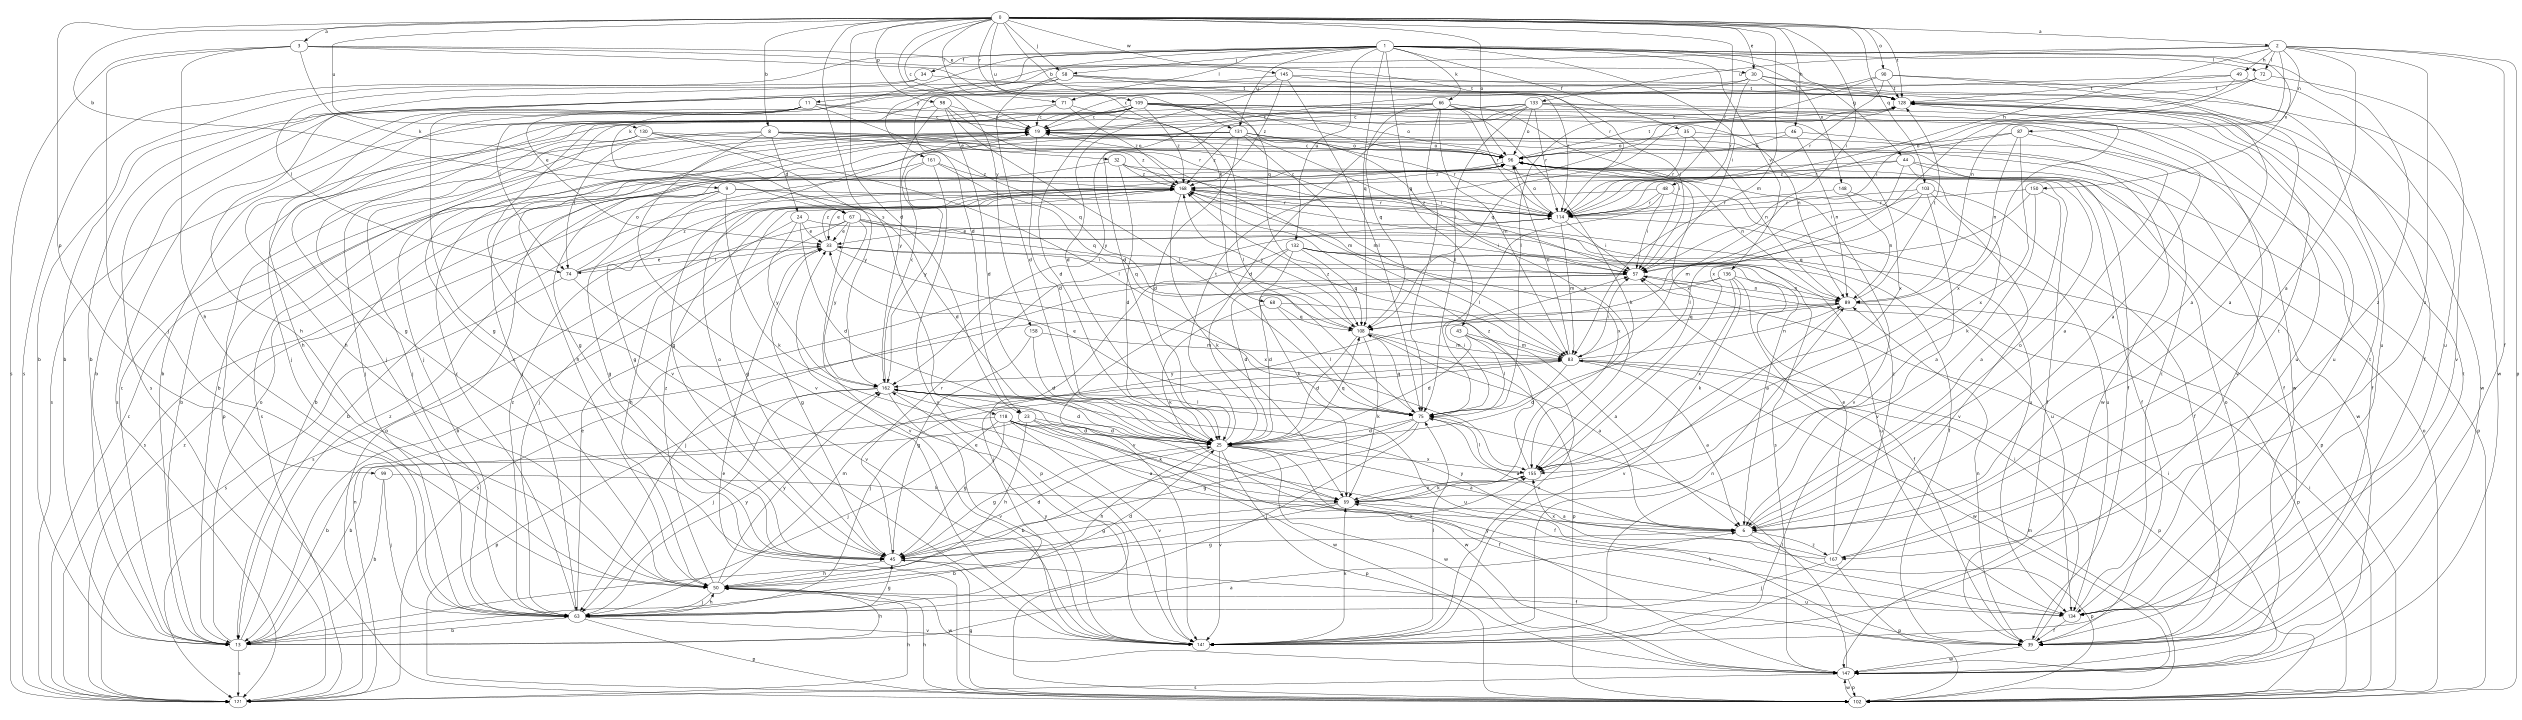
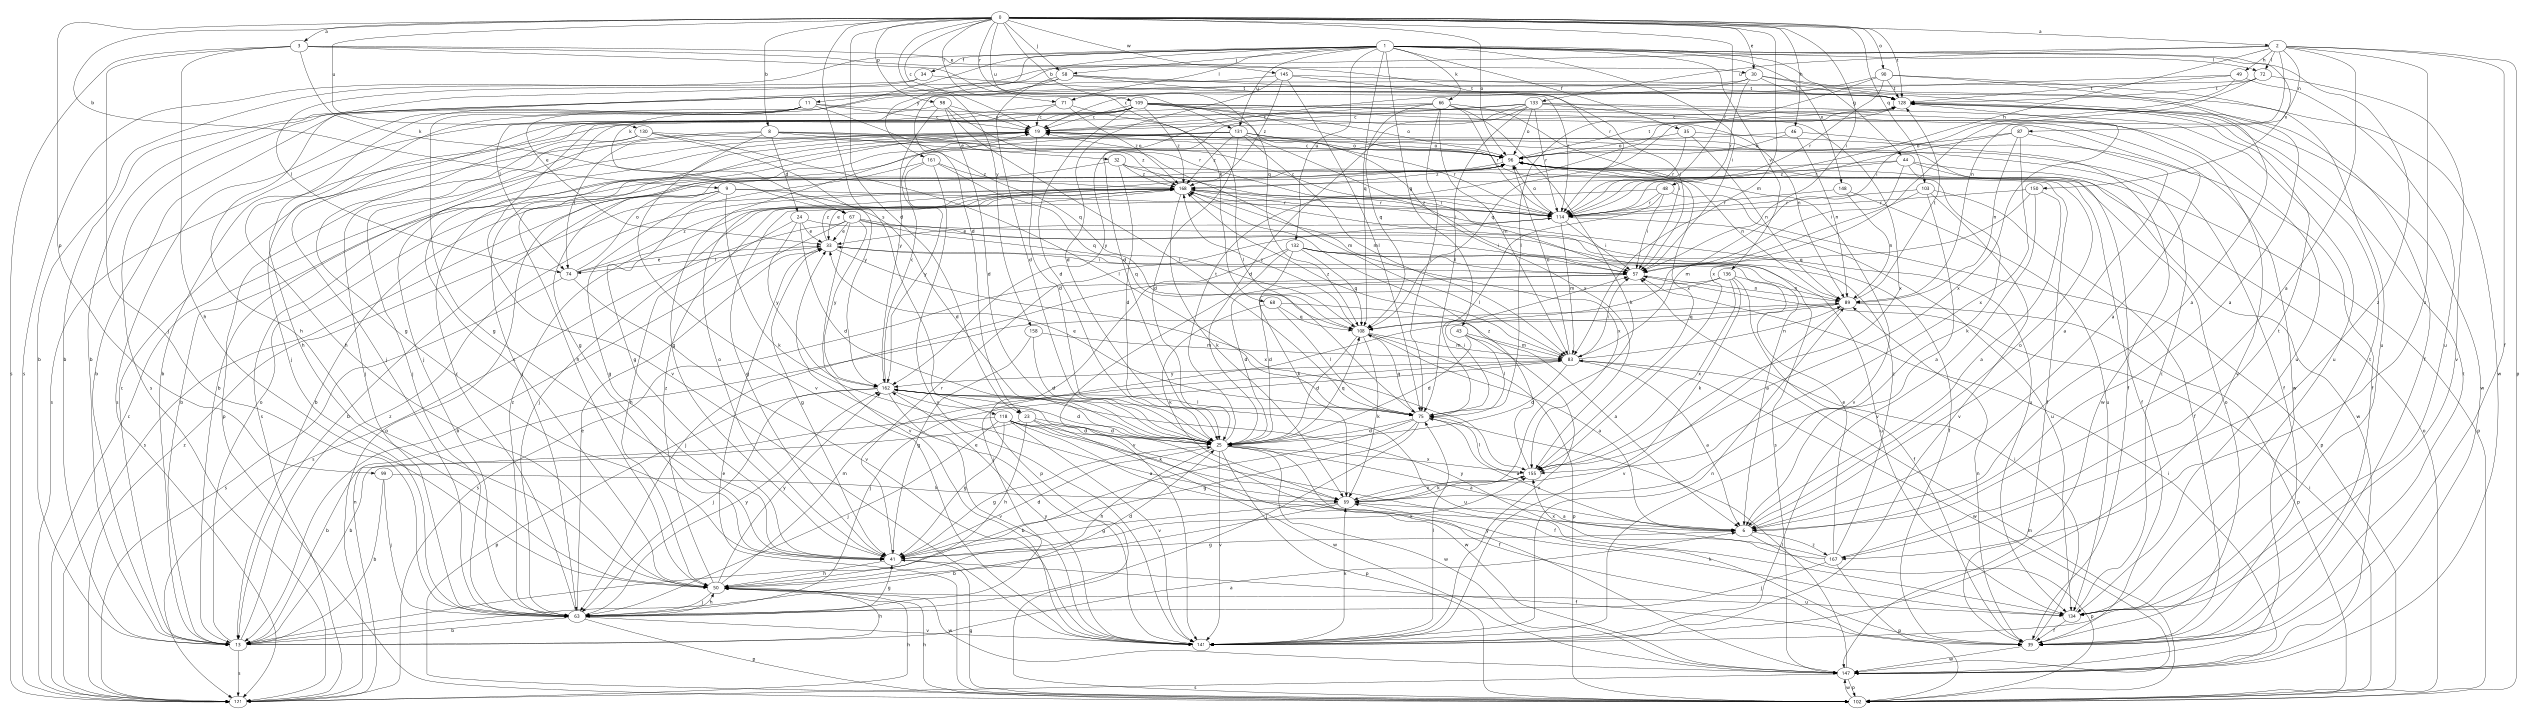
edge "103" -> "75": removed, label "l"
edge "83" -> "102": removed, label "p"
node "45": label "45" -> "41"
